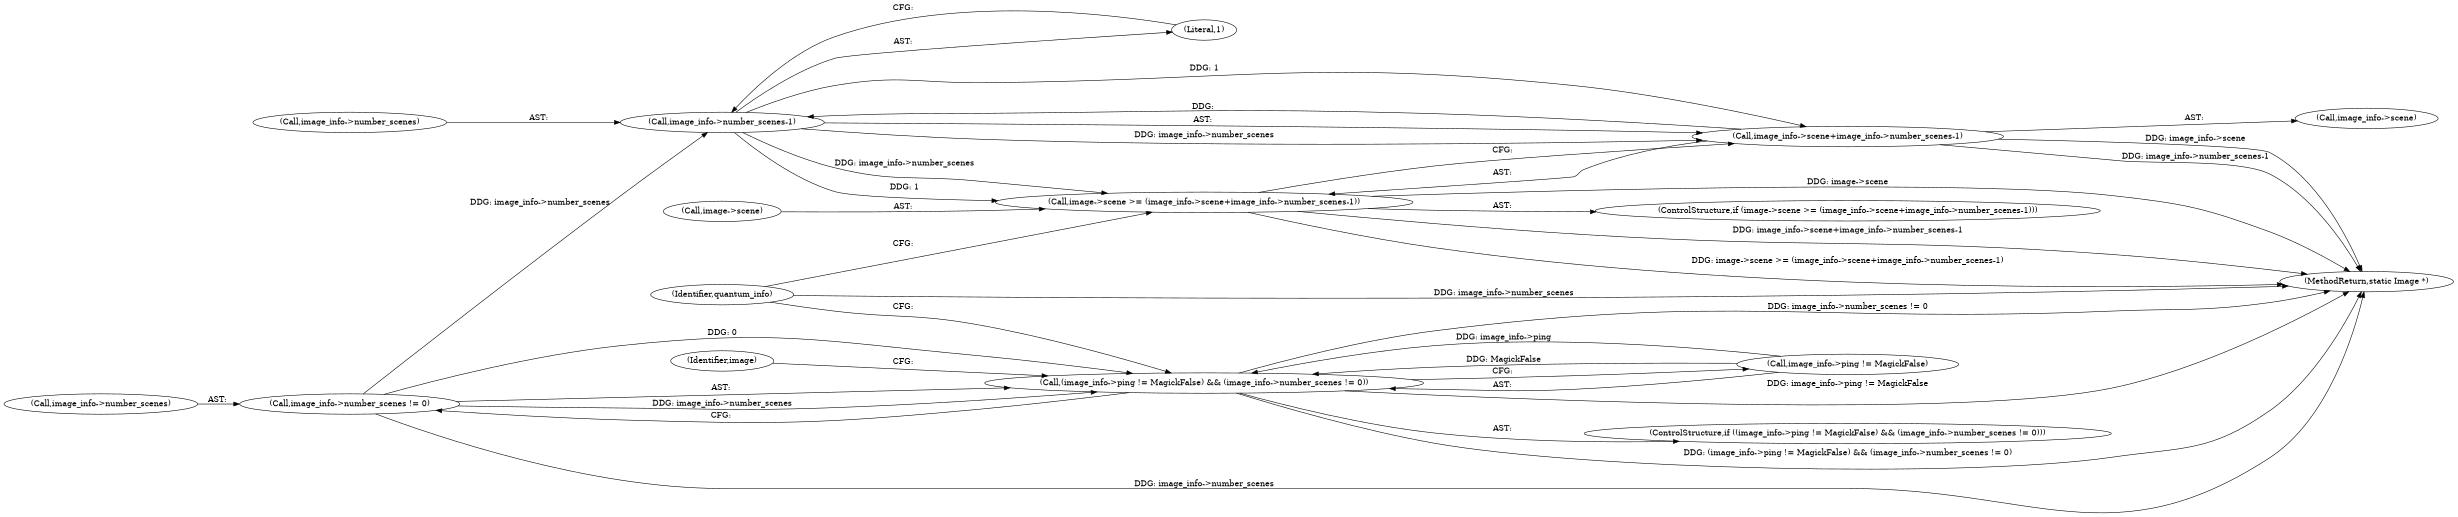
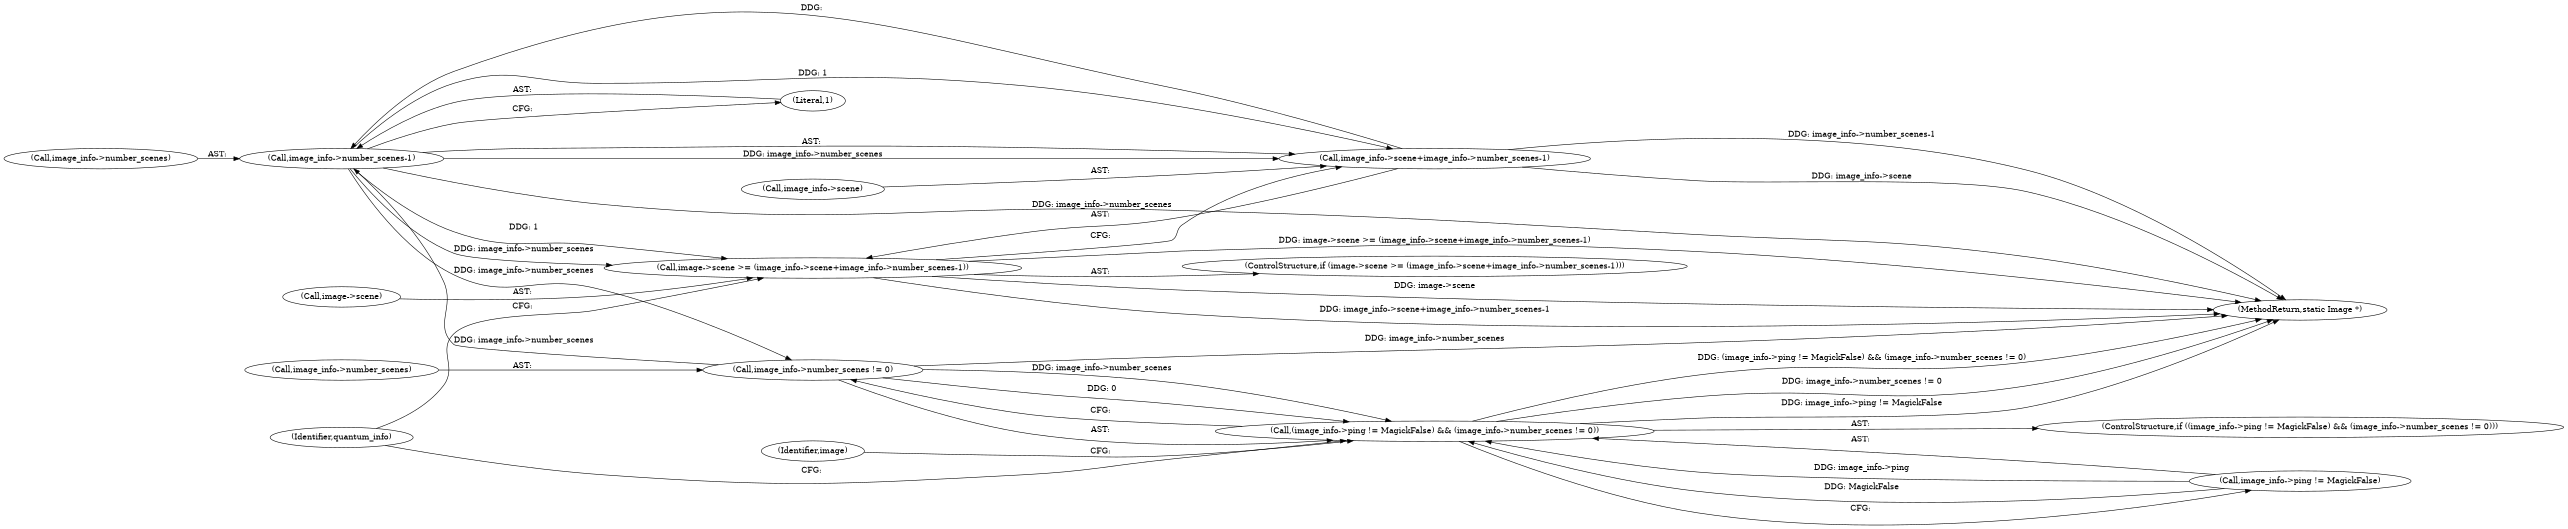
edge "(Literal,1)" -> "(Call,image_info->number_scenes-1)": label "CFG: " -> "AST: "
edge "(Call,image_info->number_scenes-1)" -> "(Literal,1)": label "AST: " -> "CFG: "
edge "(Call,image_info->scene+image_info->number_scenes-1)" -> "(Call,image_info->scene)": reversed
edge "(Call,image_info->number_scenes-1)" -> "(Call,image_info->number_scenes != 0)": added, label "DDG: image_info->number_scenes"
edge "(Identifier,quantum_info)" -> "(MethodReturn,static Image *)": now "(Call,image_info->number_scenes-1)" -> "(MethodReturn,static Image *)"
